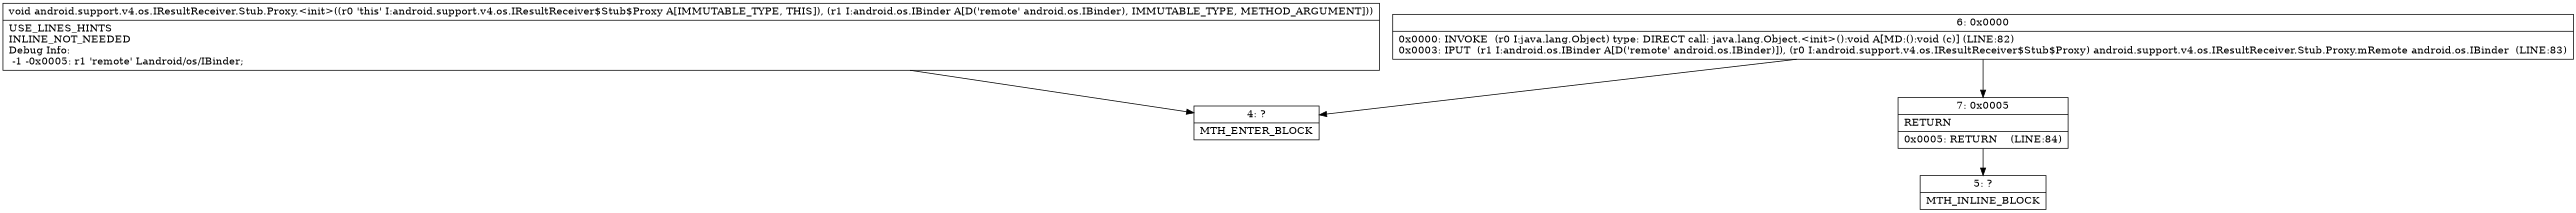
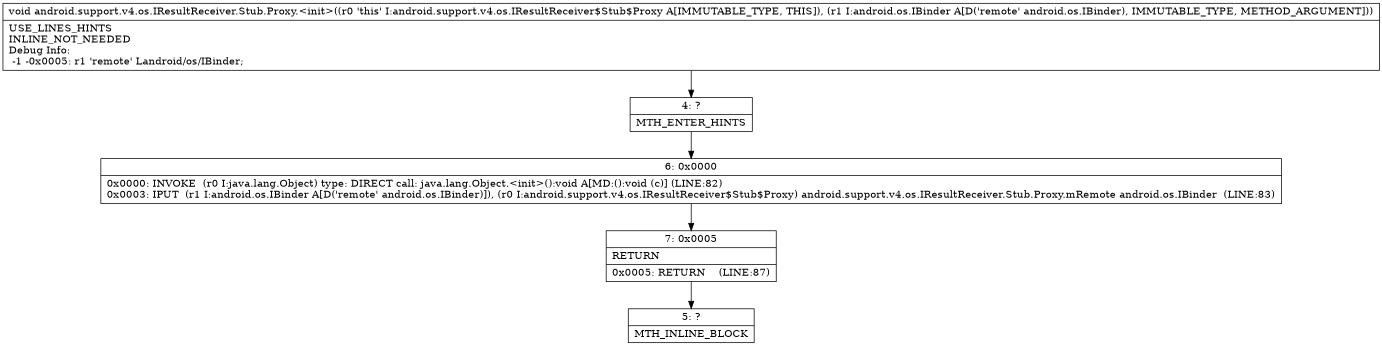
edge "6: 0x0000" -> "4: ?": reversed
node "4: ?": text "MTH_ENTER_BLOCK" -> "MTH_ENTER_HINTS"
node "7: 0x0005": text "0x0005: RETURN    (LINE:84)" -> "0x0005: RETURN    (LINE:87)"
